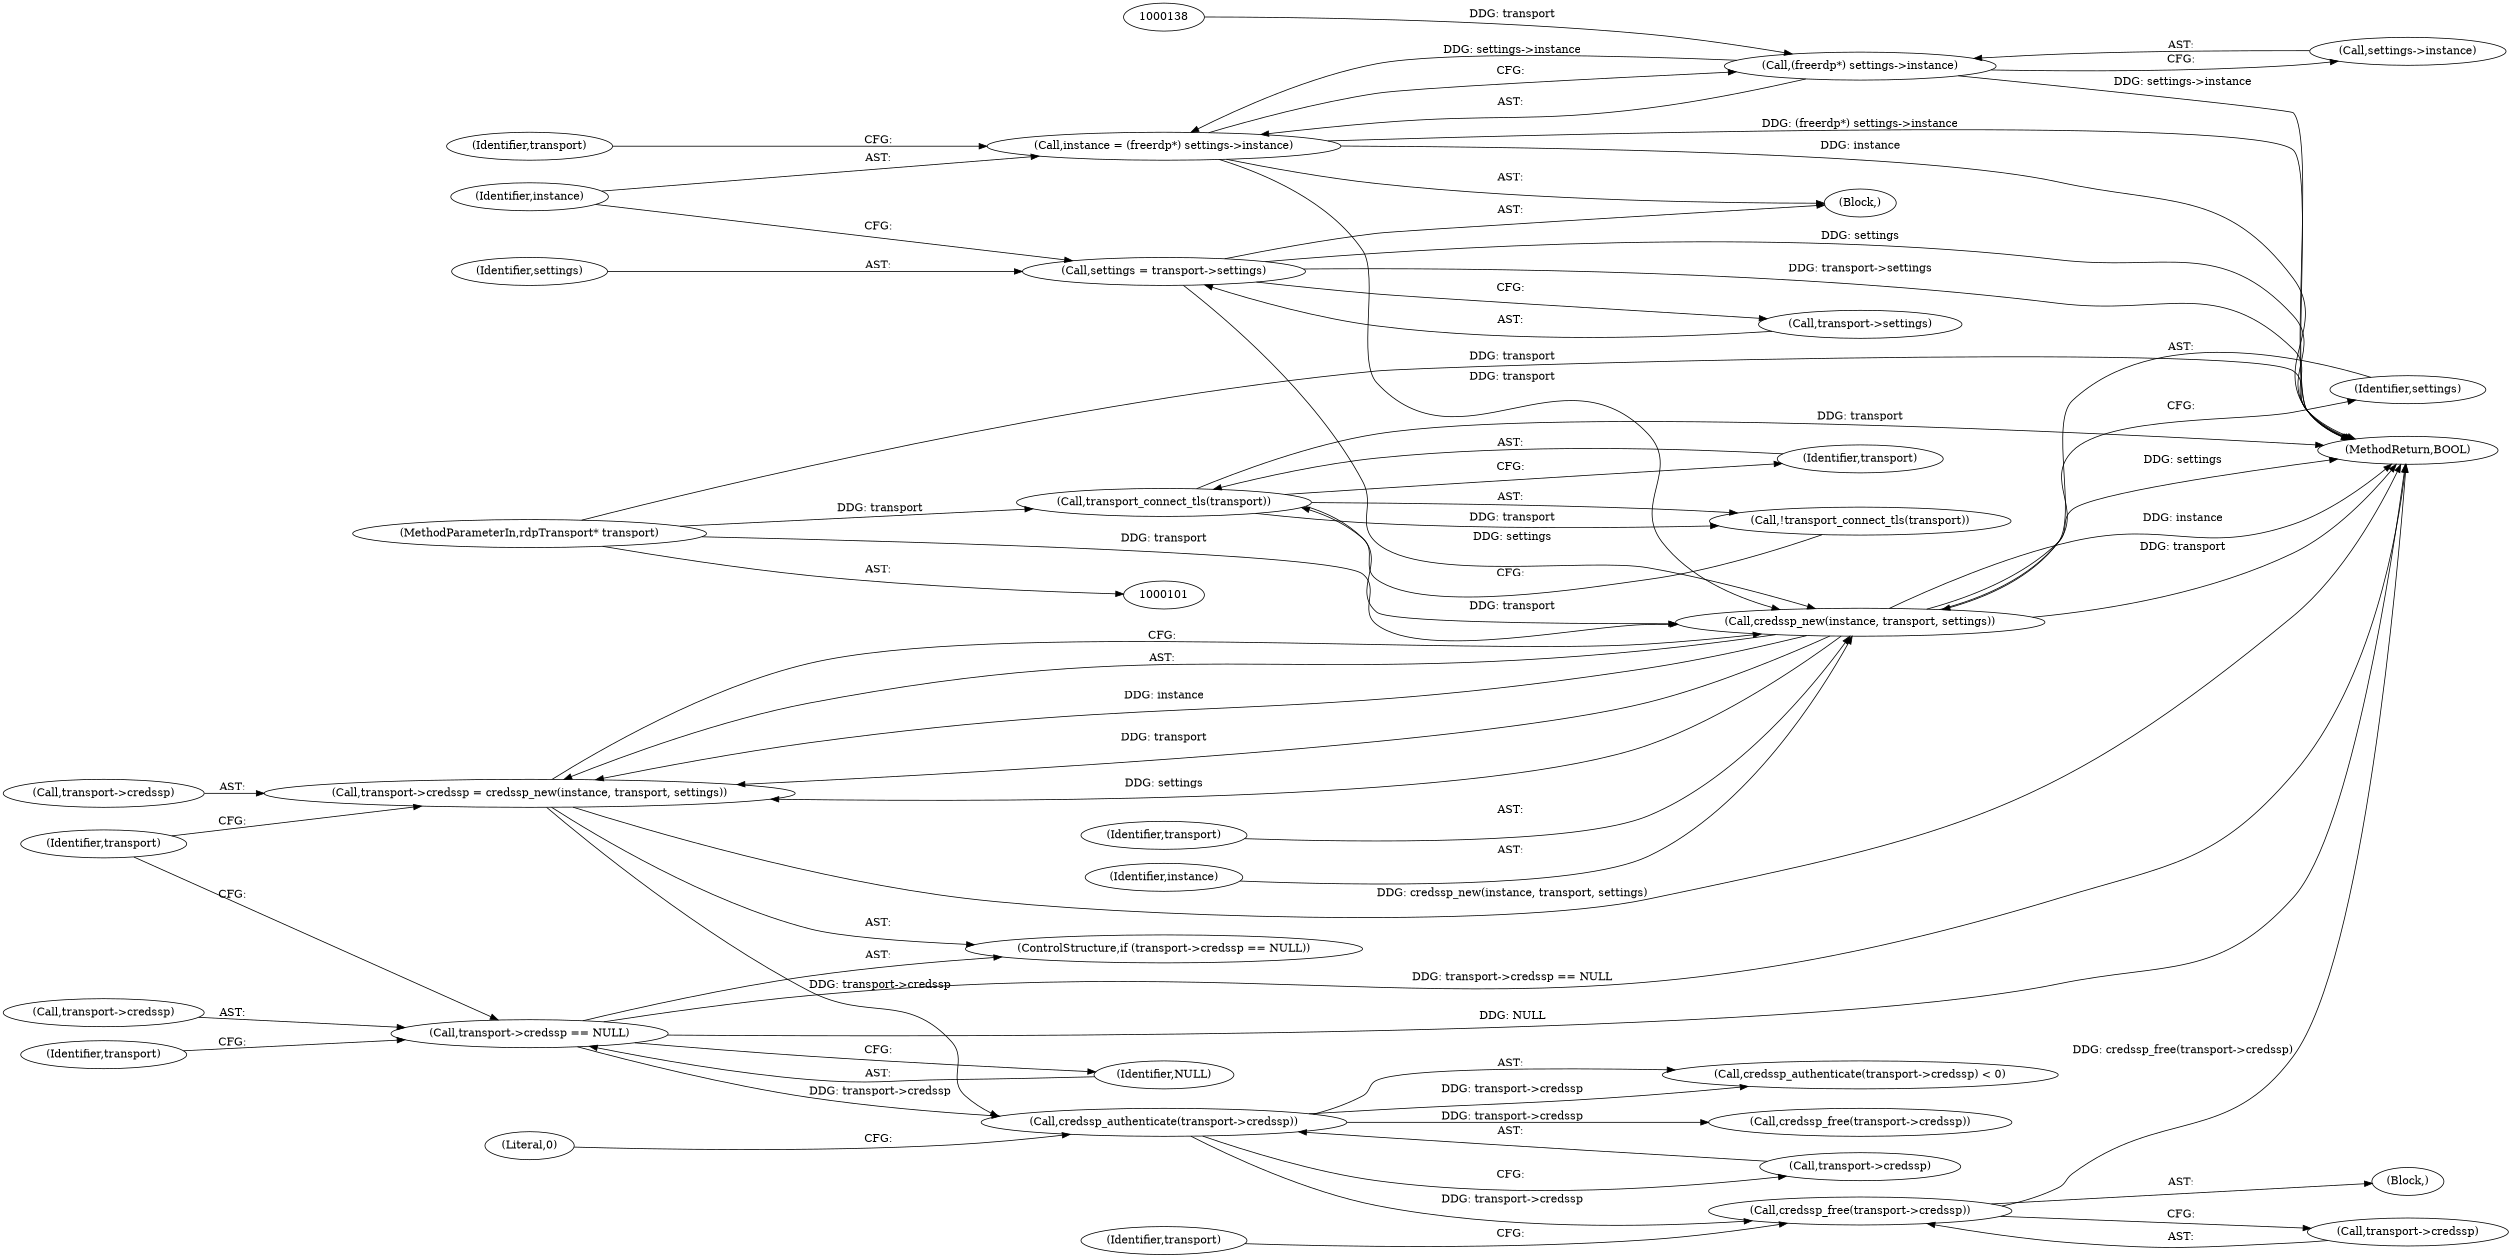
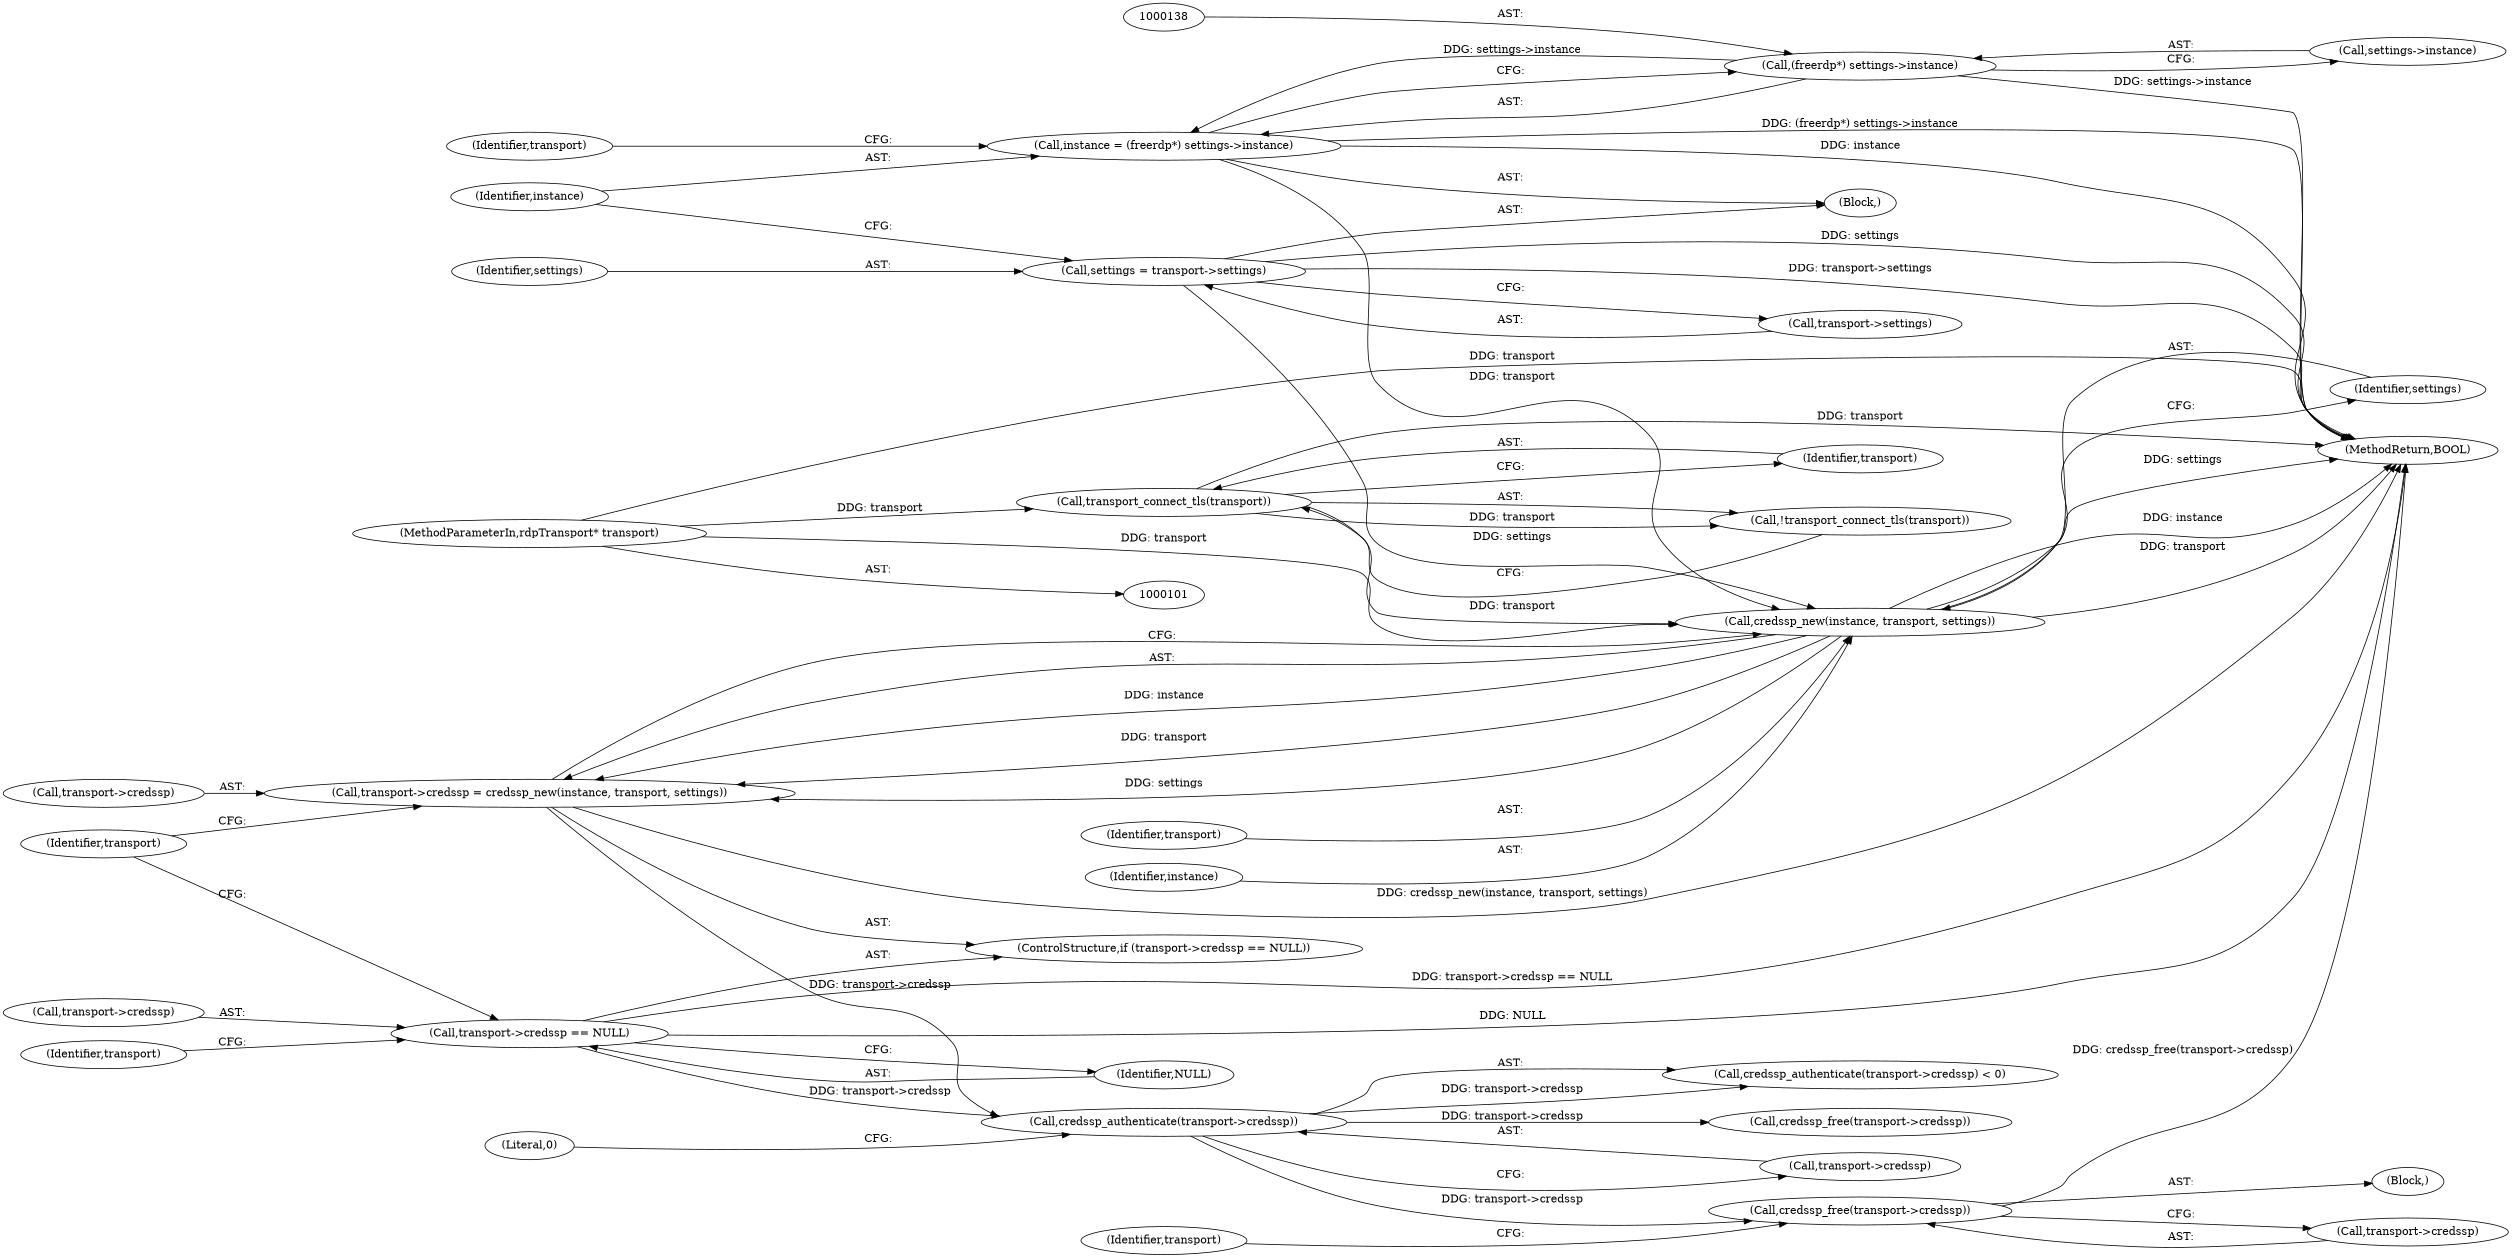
edge "1000138" -> "(Call,(freerdp*) settings->instance)": label "DDG: transport" -> "AST: "
